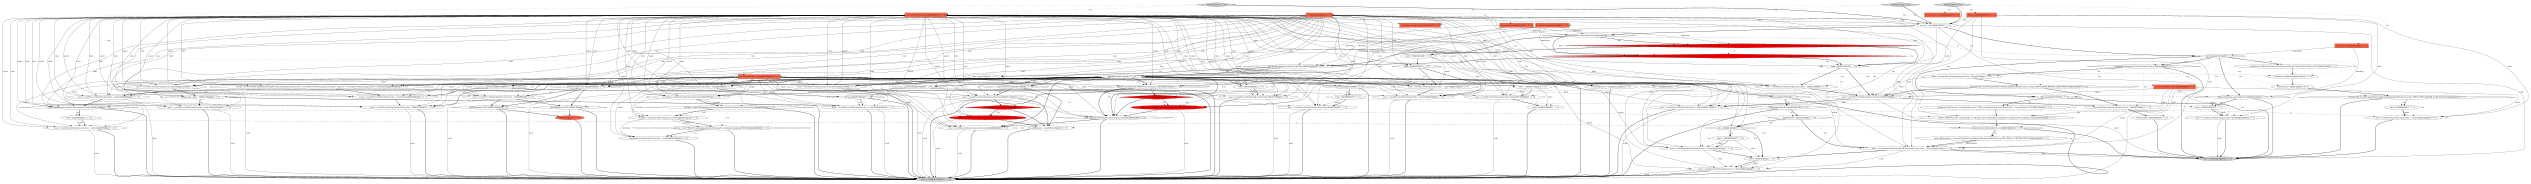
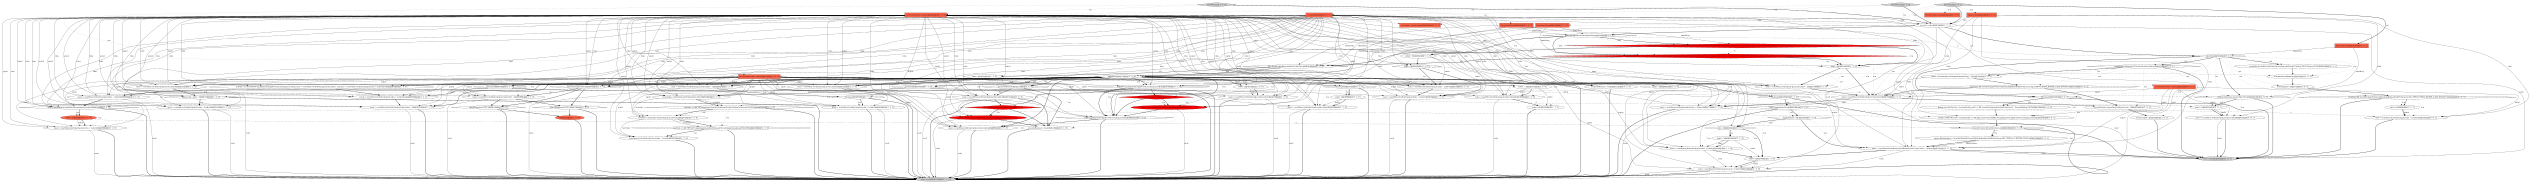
edge "formatSymbol['0', '0', '1']" -> "String tokenString@@@2@@@['0', '0', '1']": style dotted -> bold
node "indent++@@@52@@@['1', '1', '0']": fillcolor white -> tomato
